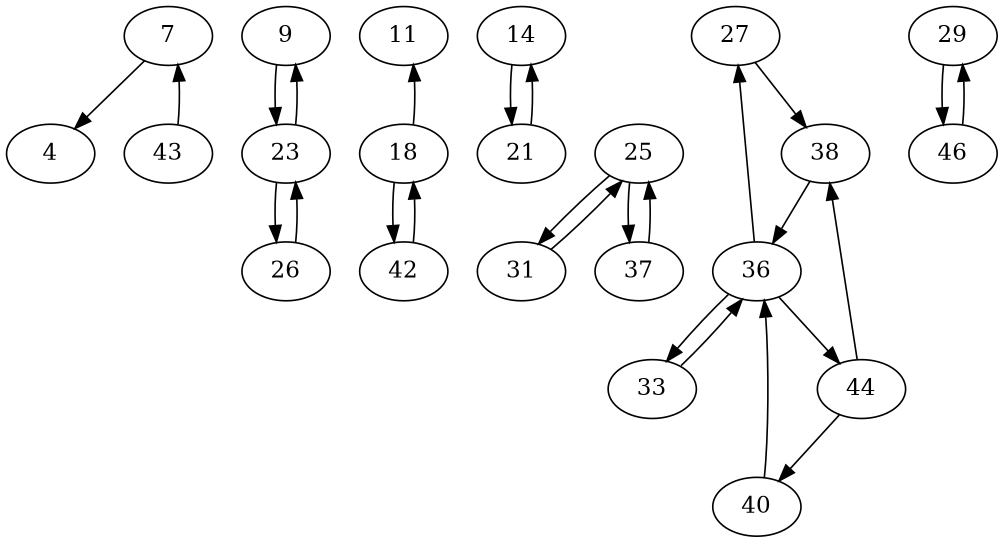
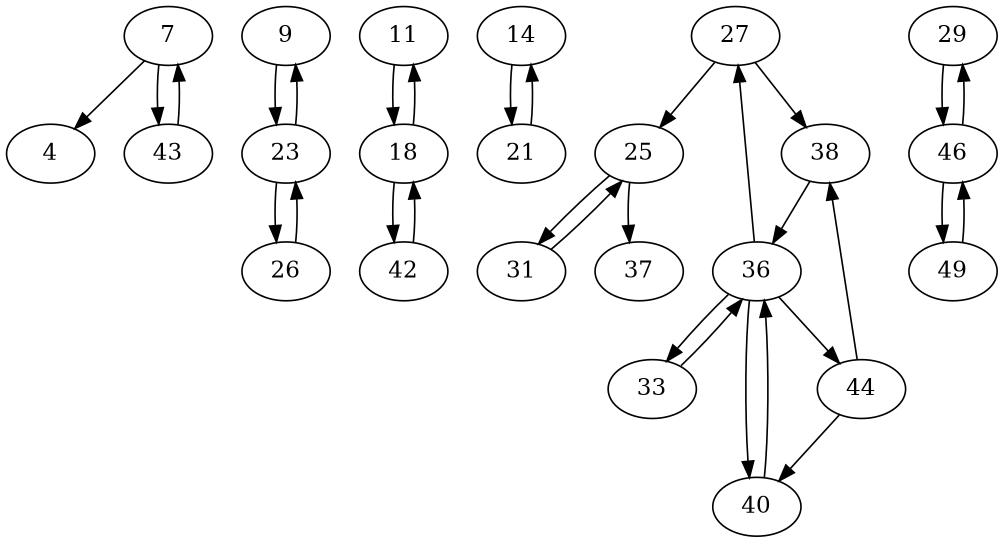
edge "7" -> "43": added
edge "11" -> "18": added
edge "37" -> "25": now "27" -> "25"
node "49": added
edge "36" -> "40": added
